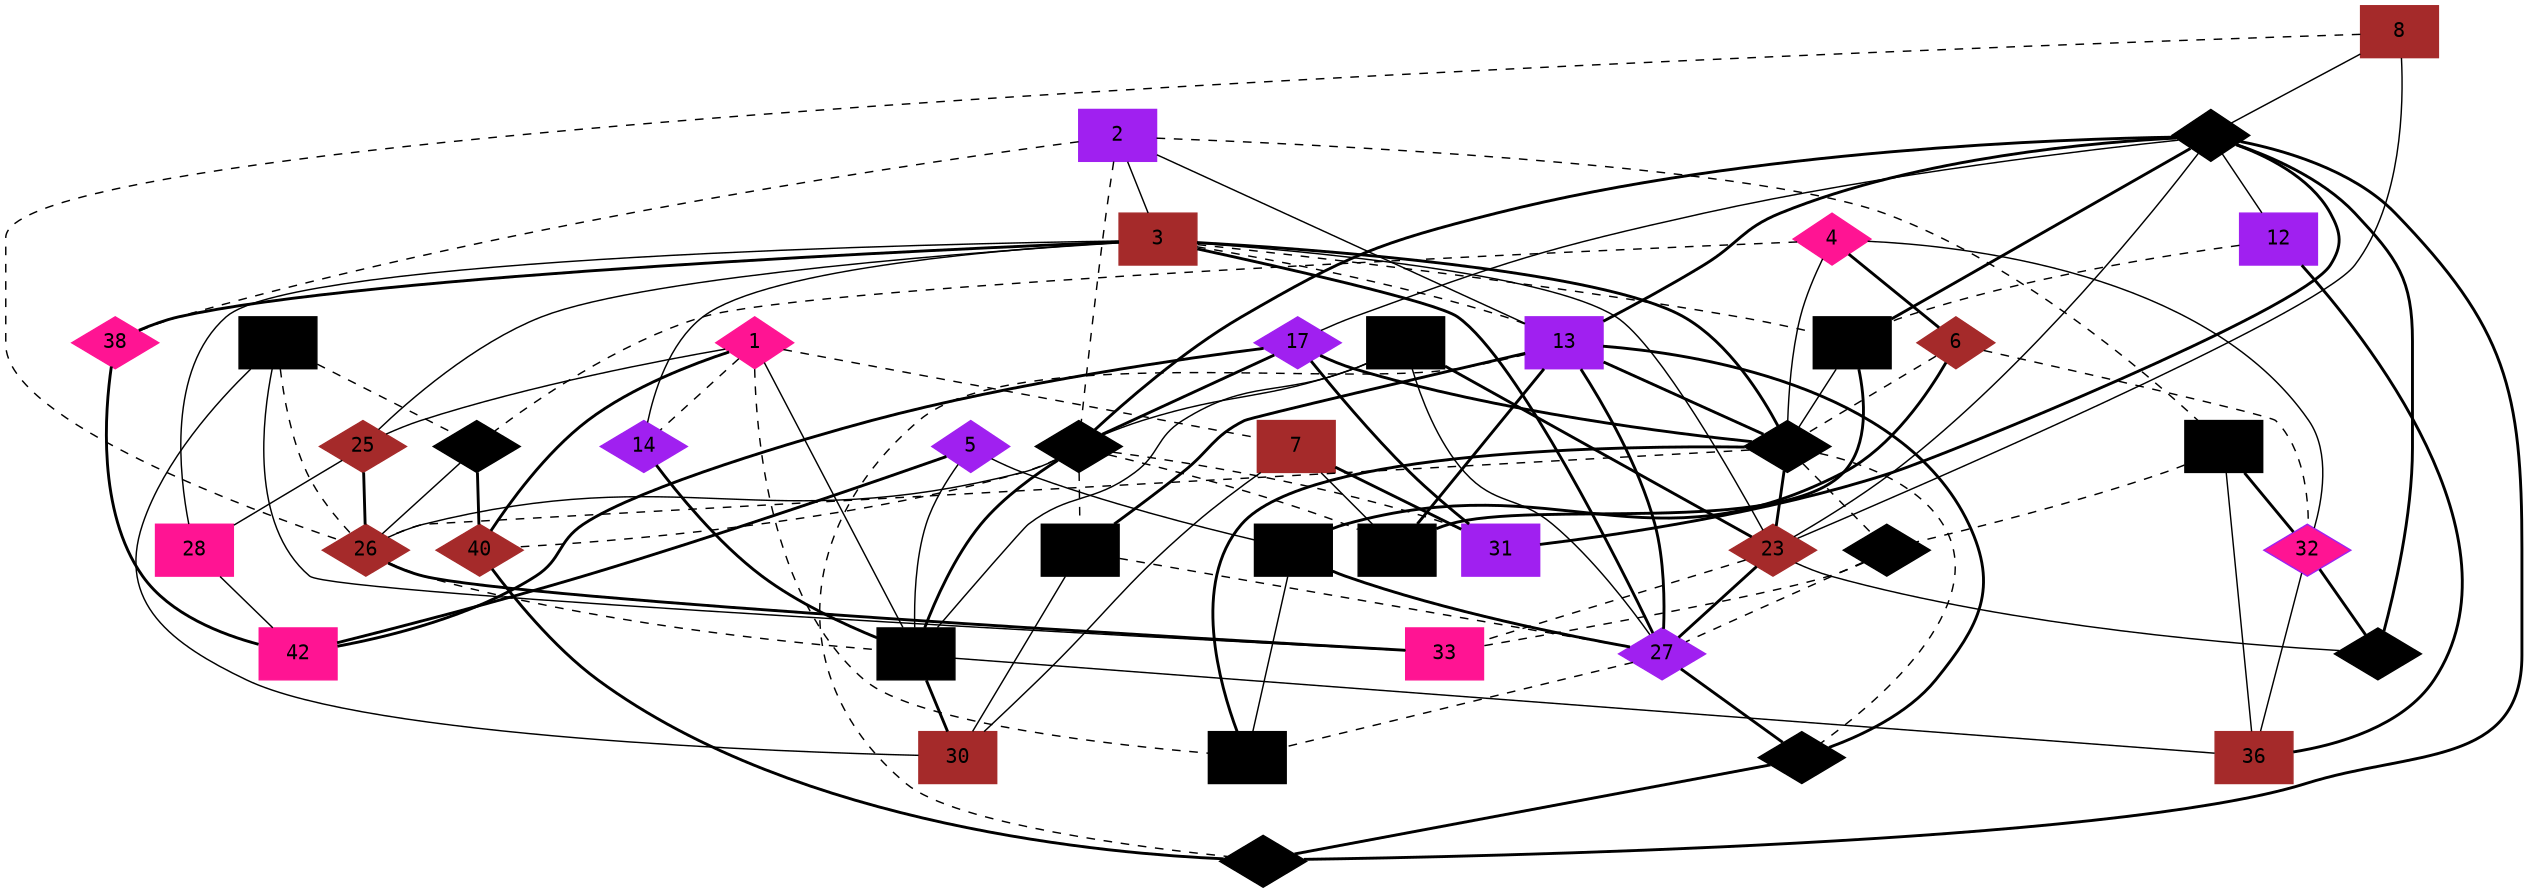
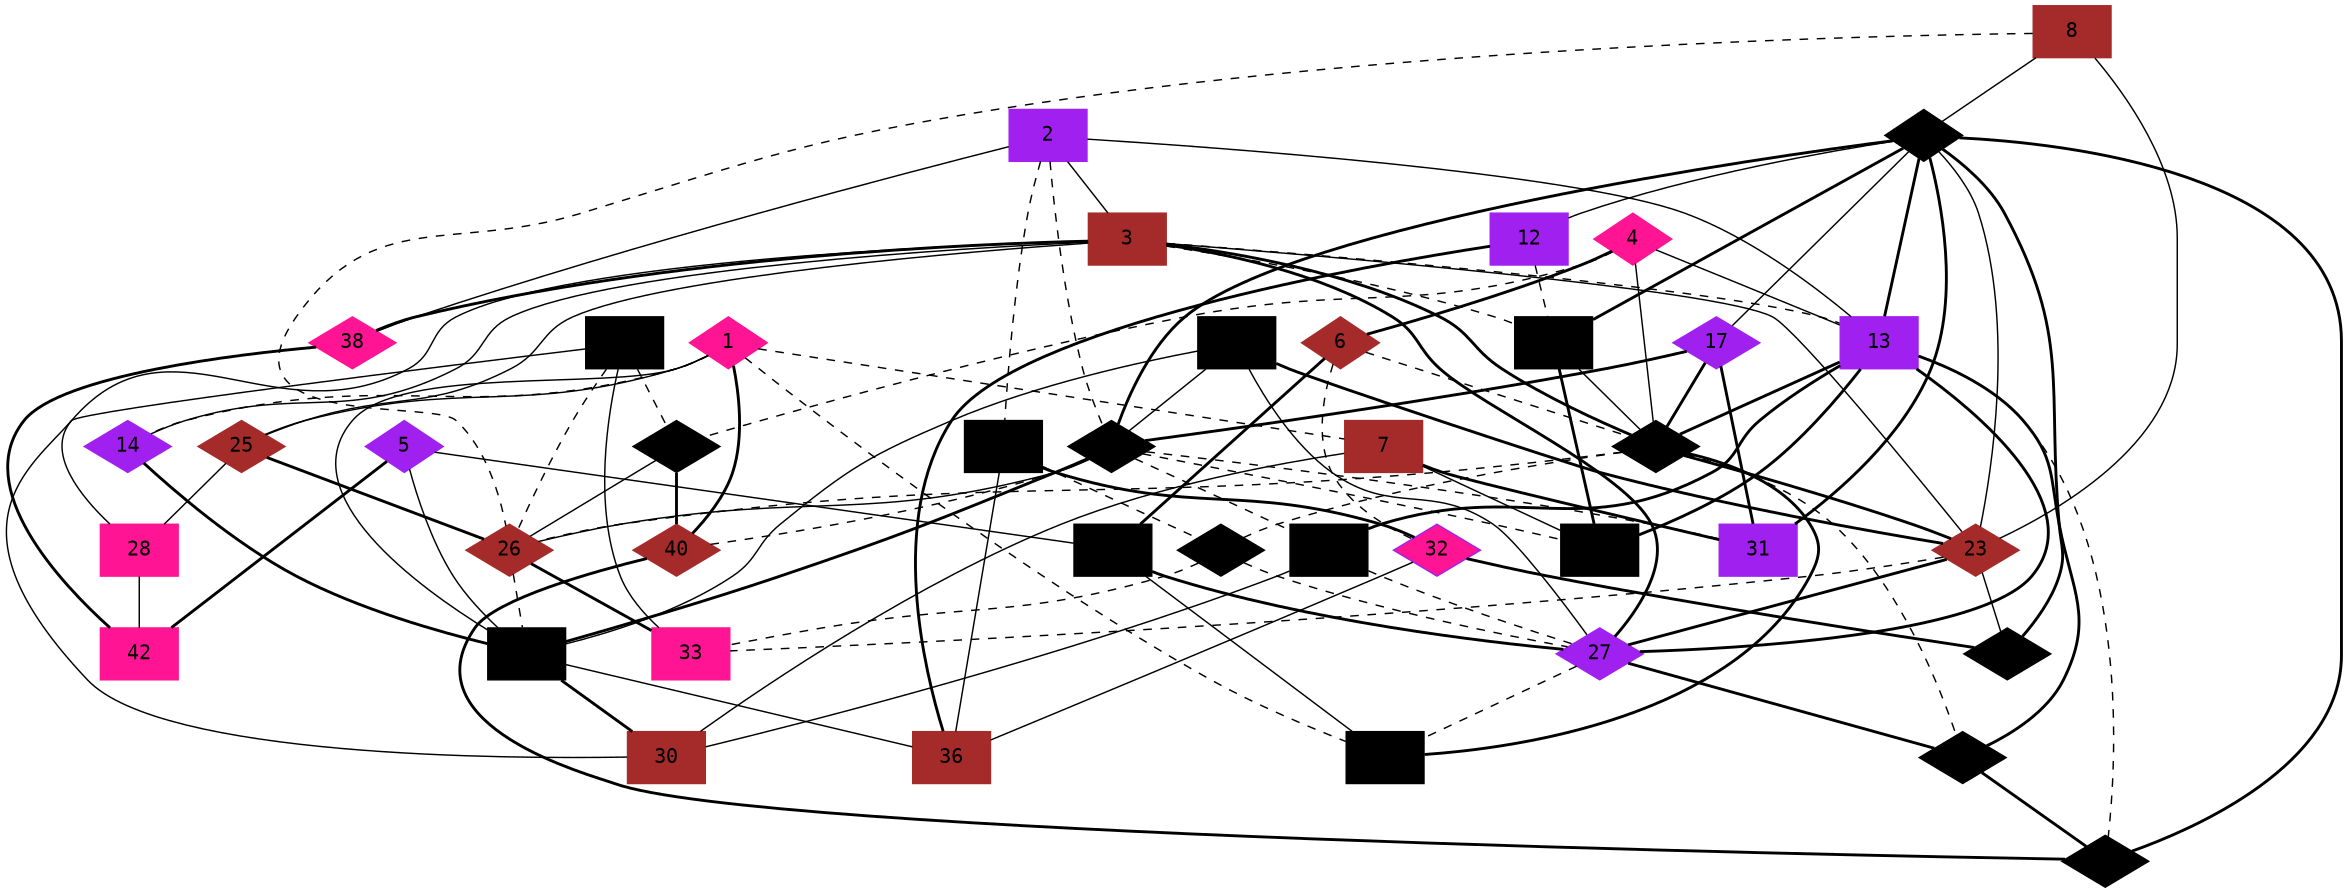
edge "2" -- "38": style dashed -> solid
edge "4" -- "32": now "4" -- "13"
edge "17" -- "42": removed
